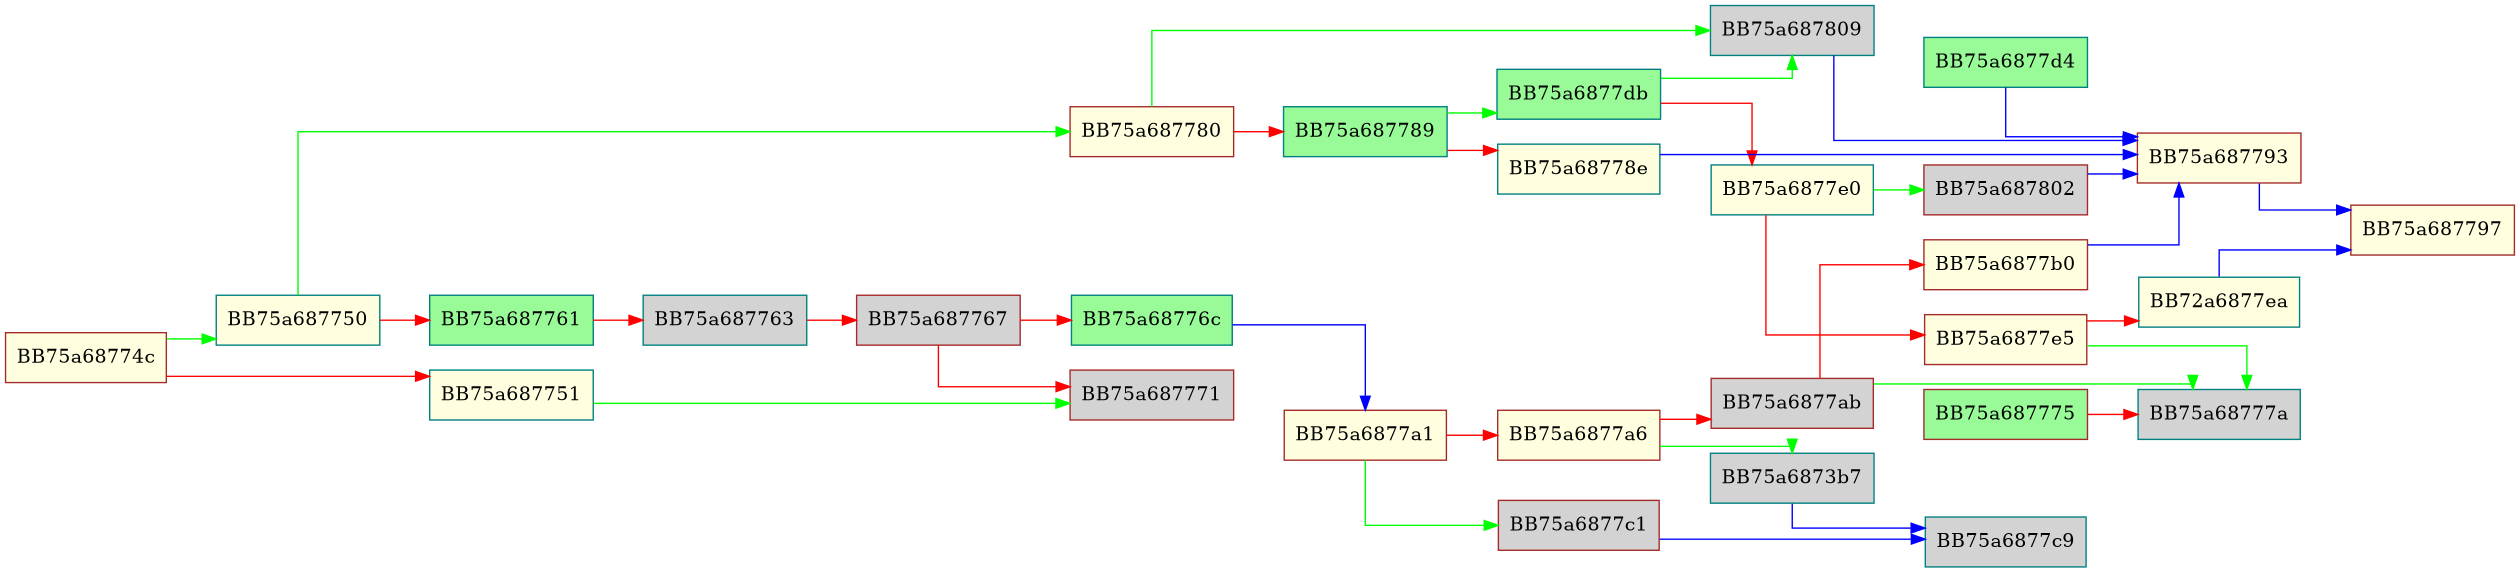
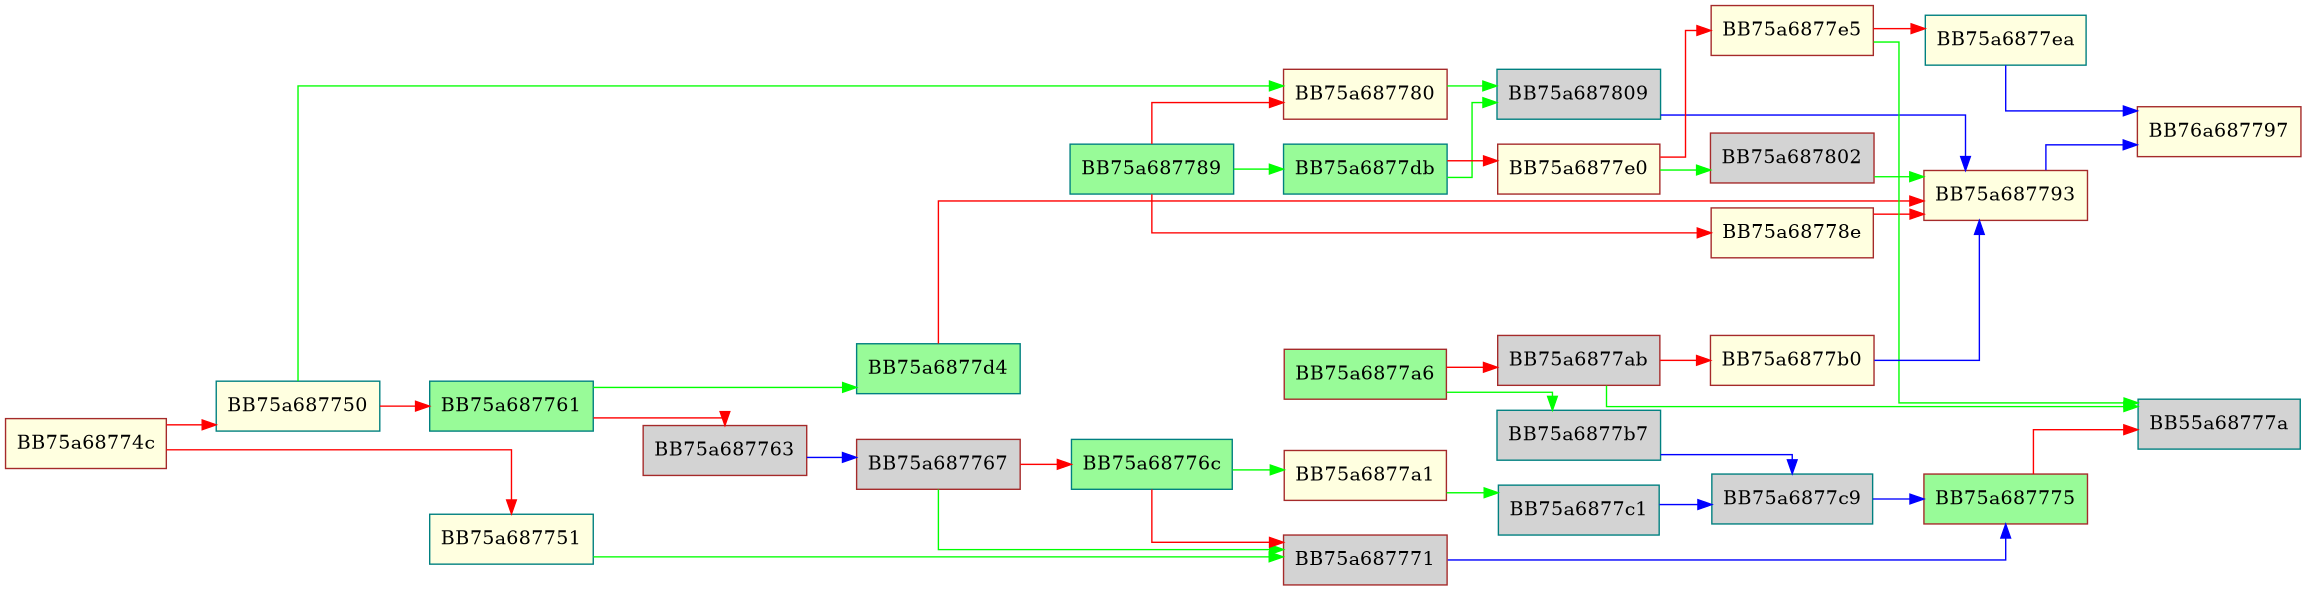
edge "BB75a6877d4" -> "BB75a687793": color blue -> red
edge "BB75a687780" -> "BB75a687789": reversed
edge "BB75a68778e" -> "BB75a687793": color blue -> red
node "BB75a68778e": color teal -> brown
edge "BB75a687802" -> "BB75a687793": color blue -> green
node "BB75a6877e0": color teal -> brown
node "BB75a687797": label "BB75a687797" -> "BB76a687797"
node "BB72a6877ea": label "BB72a6877ea" -> "BB75a6877ea"
node "BB75a687763": color teal -> brown
edge "BB75a687763" -> "BB75a687767": color red -> blue
edge "BB75a68776c" -> "BB75a6877a1": color blue -> green
edge "BB75a68774c" -> "BB75a687750": color green -> red
edge "BB75a687761" -> "BB75a6877d4": added
edge "BB75a687767" -> "BB75a687771": color red -> green
node "BB75a68777a": label "BB75a68777a" -> "BB55a68777a"
edge "BB75a6877a1" -> "BB75a6877a6": removed
node "BB75a6877a6": fillcolor lightyellow -> palegreen
node "BB75a6873b7": label "BB75a6873b7" -> "BB75a6877b7"
edge "BB75a6877c9" -> "BB75a687775": added
node "BB75a6877c1": color brown -> teal
edge "BB75a68776c" -> "BB75a687771": added
edge "BB75a687771" -> "BB75a687775": added
